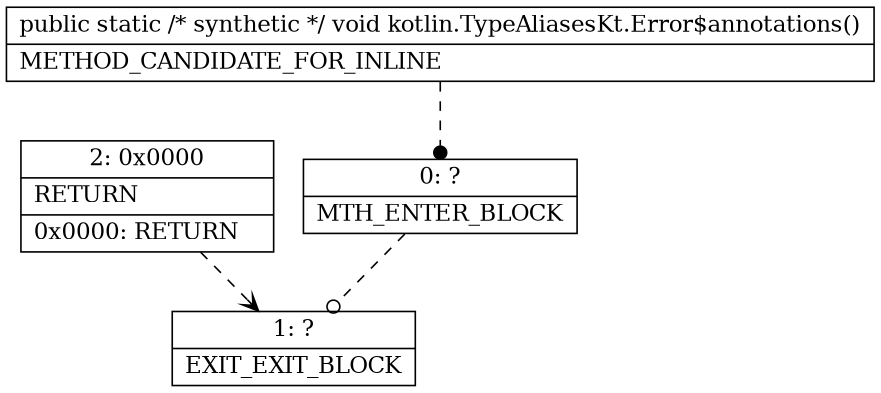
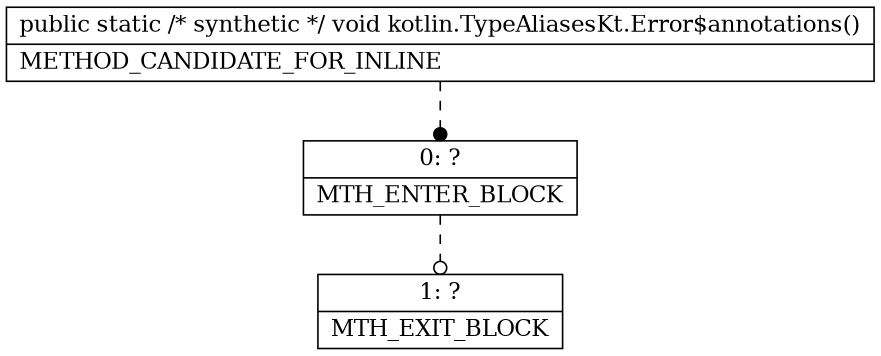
node "2: 0x0000": removed
node "1: ?": text "EXIT_EXIT_BLOCK" -> "MTH_EXIT_BLOCK"
